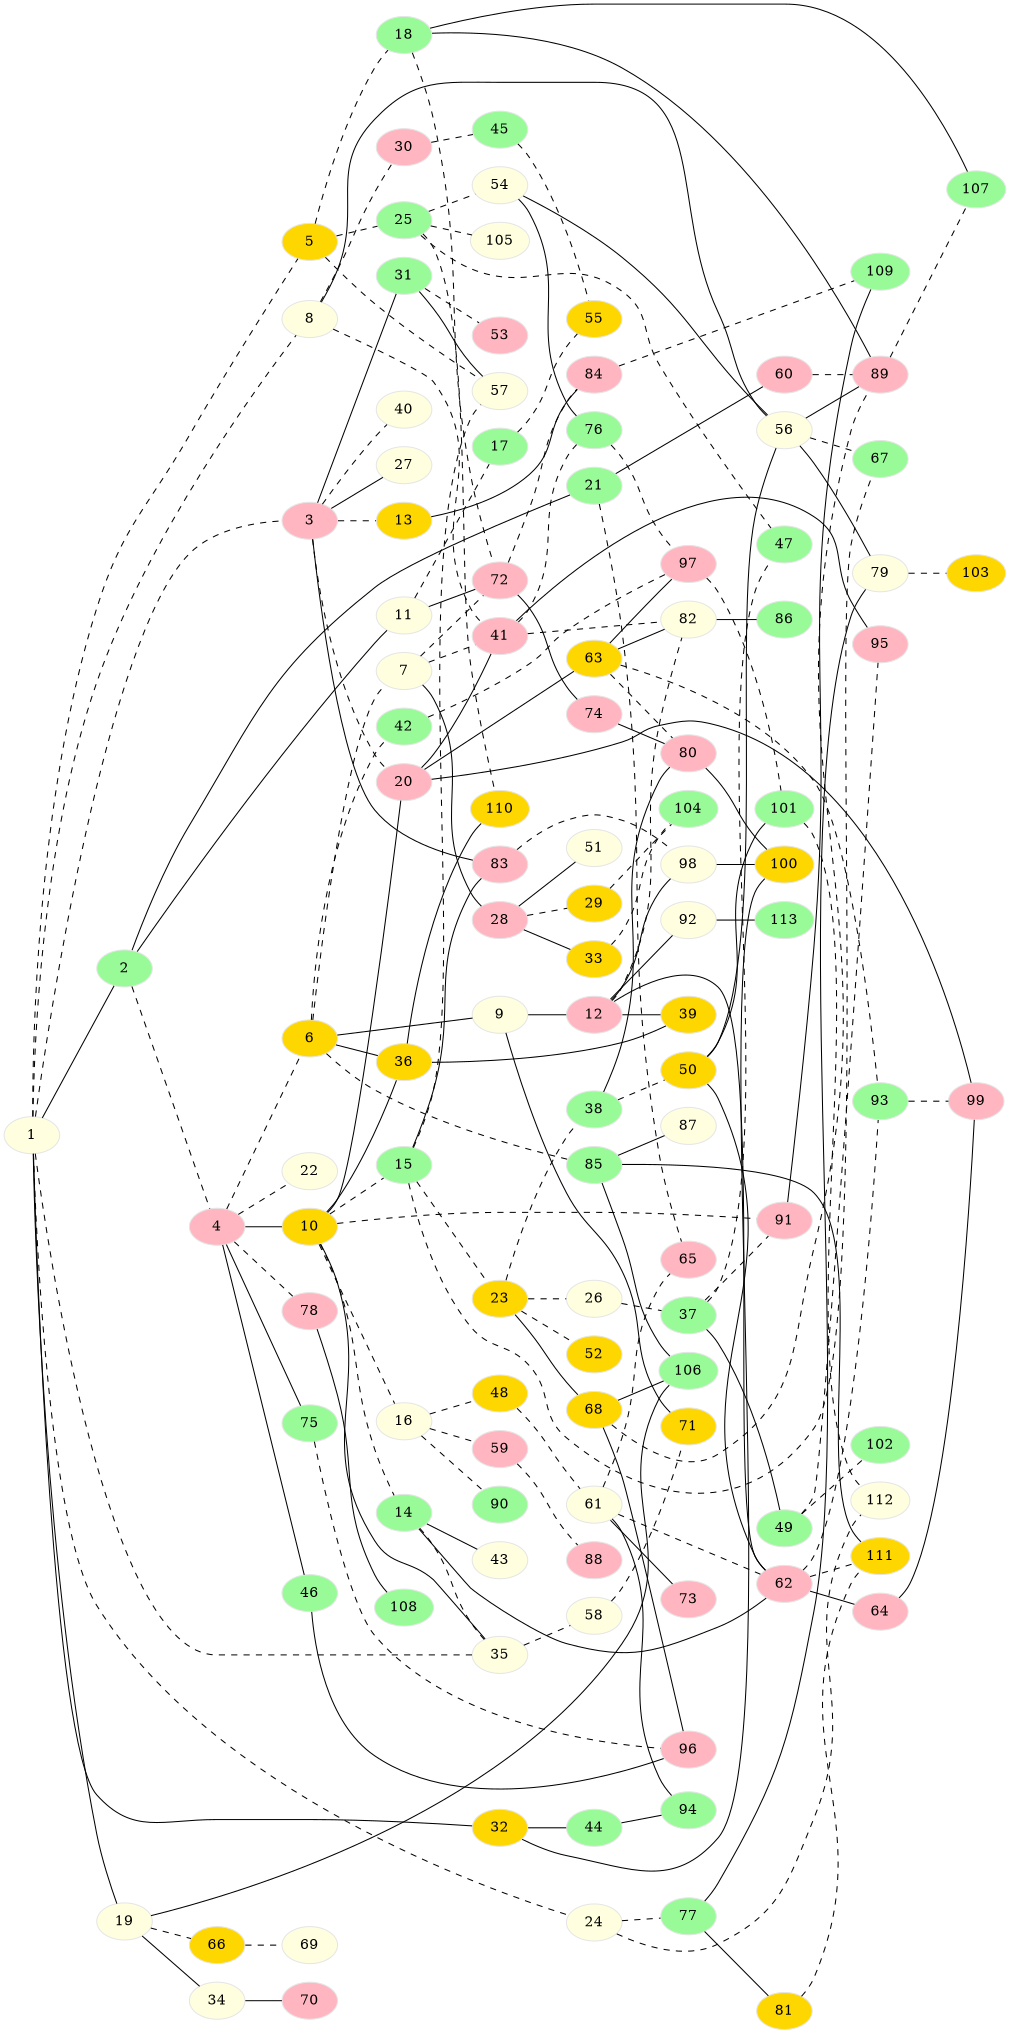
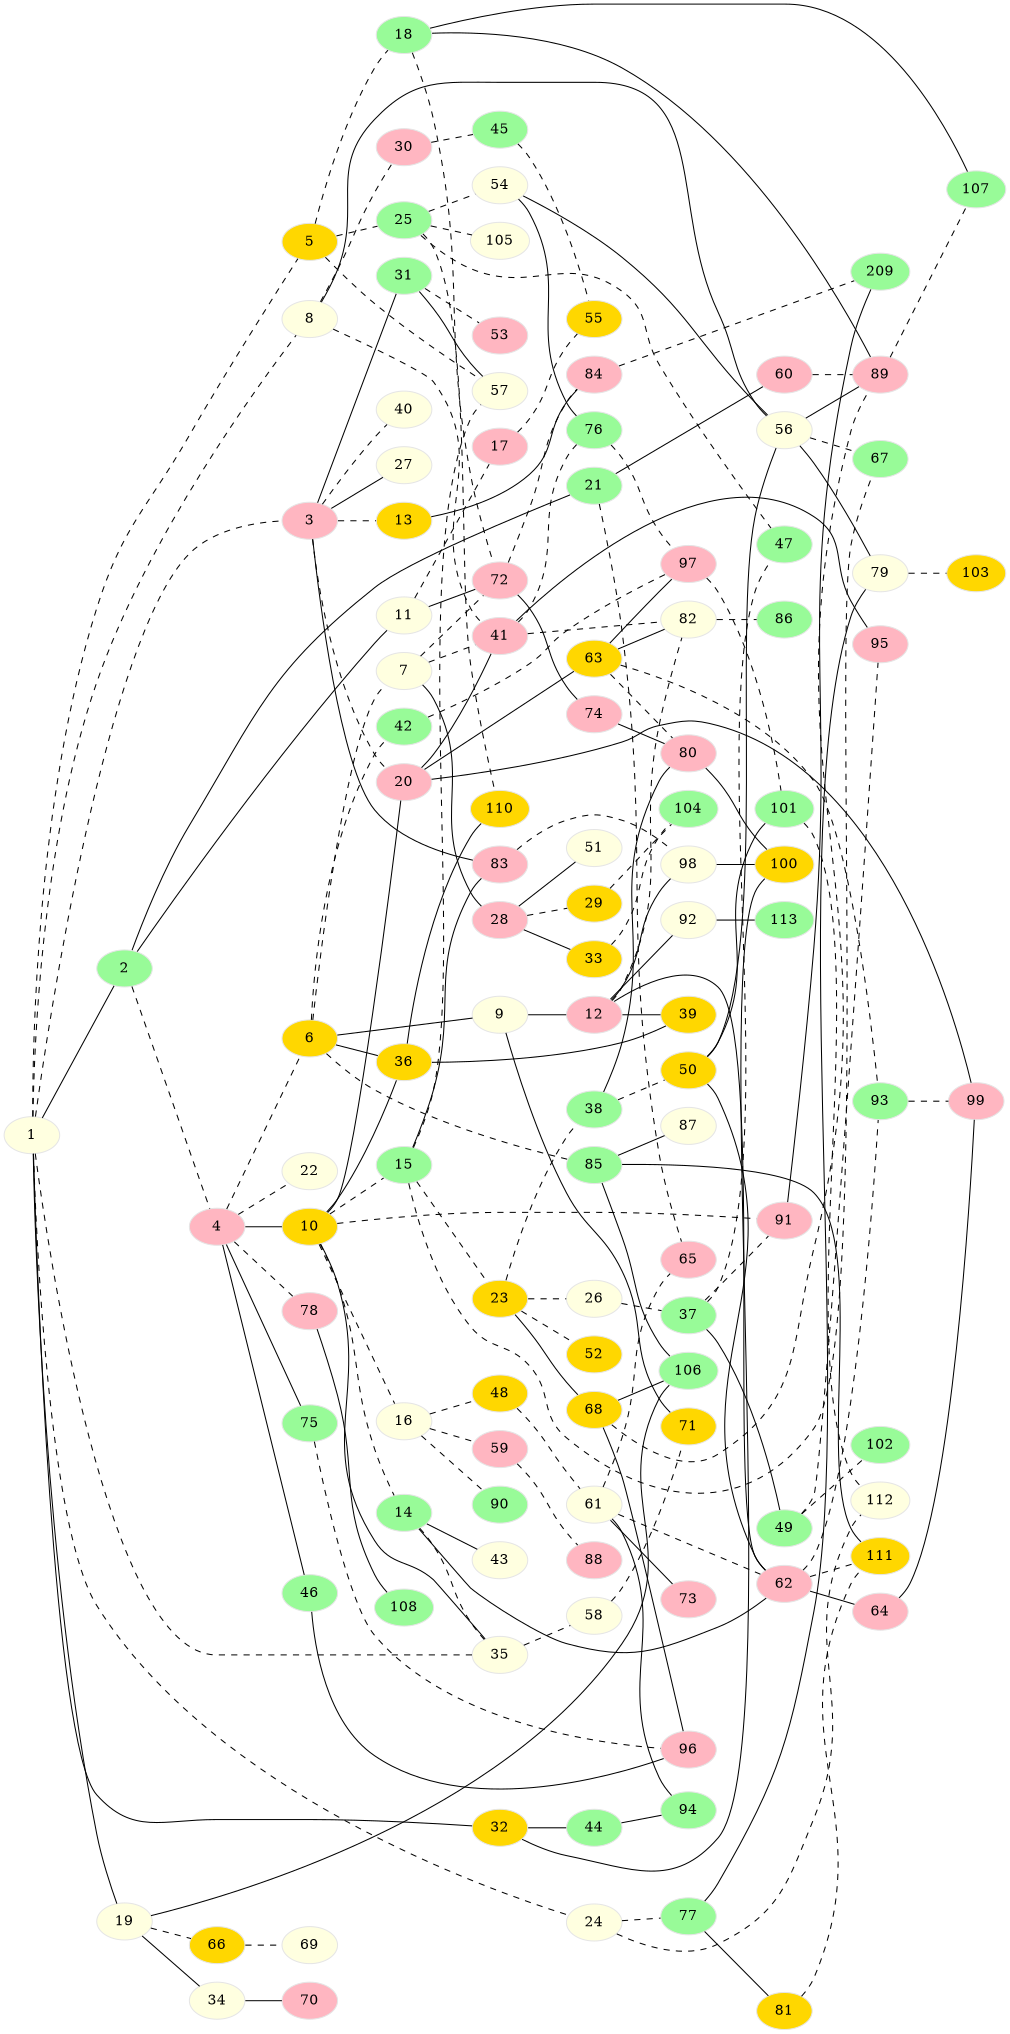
node "109": label "109" -> "209"
node "17": fillcolor palegreen -> lightpink
edge "82" -- "86": style solid -> dashed
